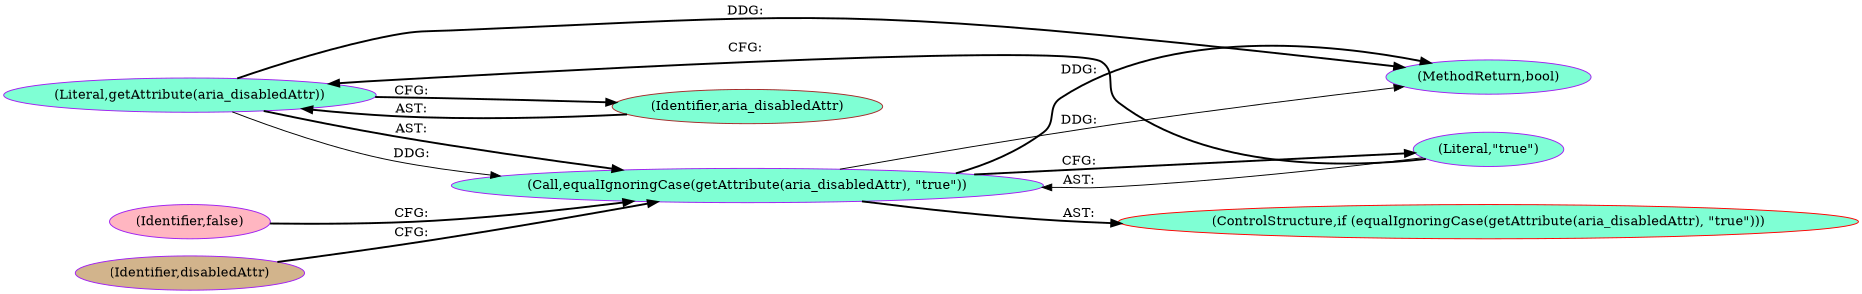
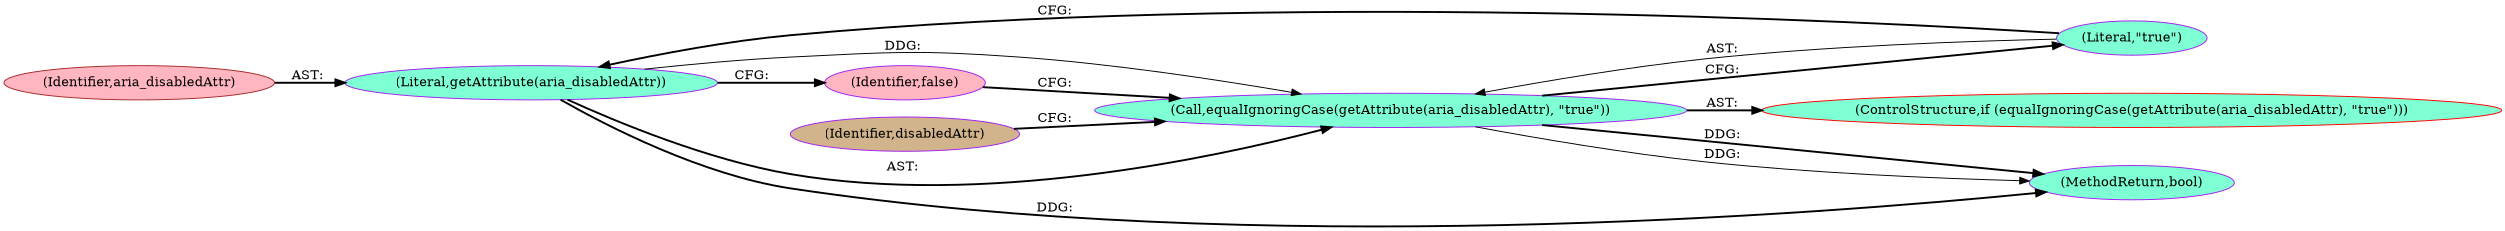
edge "(Literal,getAttribute(aria_disabledAttr))" -> "(Identifier,aria_disabledAttr)": now "(Literal,getAttribute(aria_disabledAttr))" -> "(Identifier,false)"
node "(Identifier,aria_disabledAttr)": fillcolor aquamarine -> lightpink
